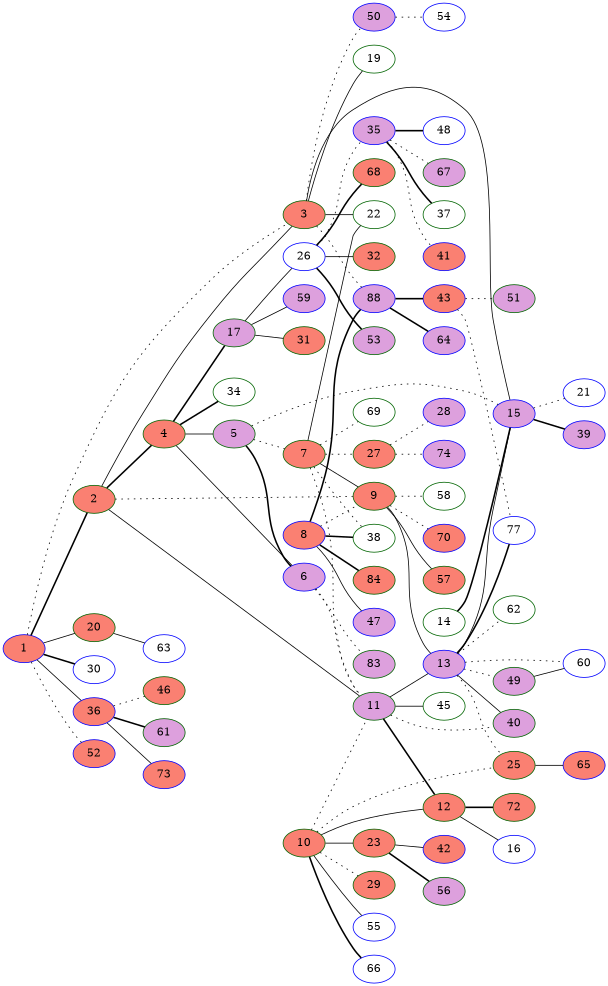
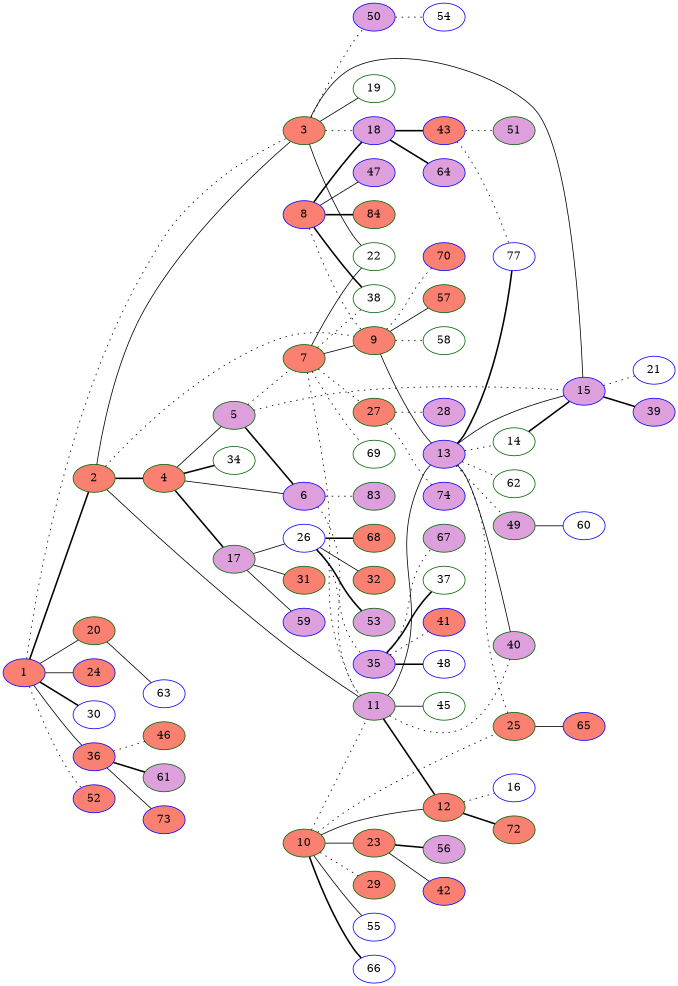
node "88": label "88" -> "18"
edge "60" -- "13": now "14" -- "13"
node "24": added
edge "12" -- "16": style solid -> dotted
